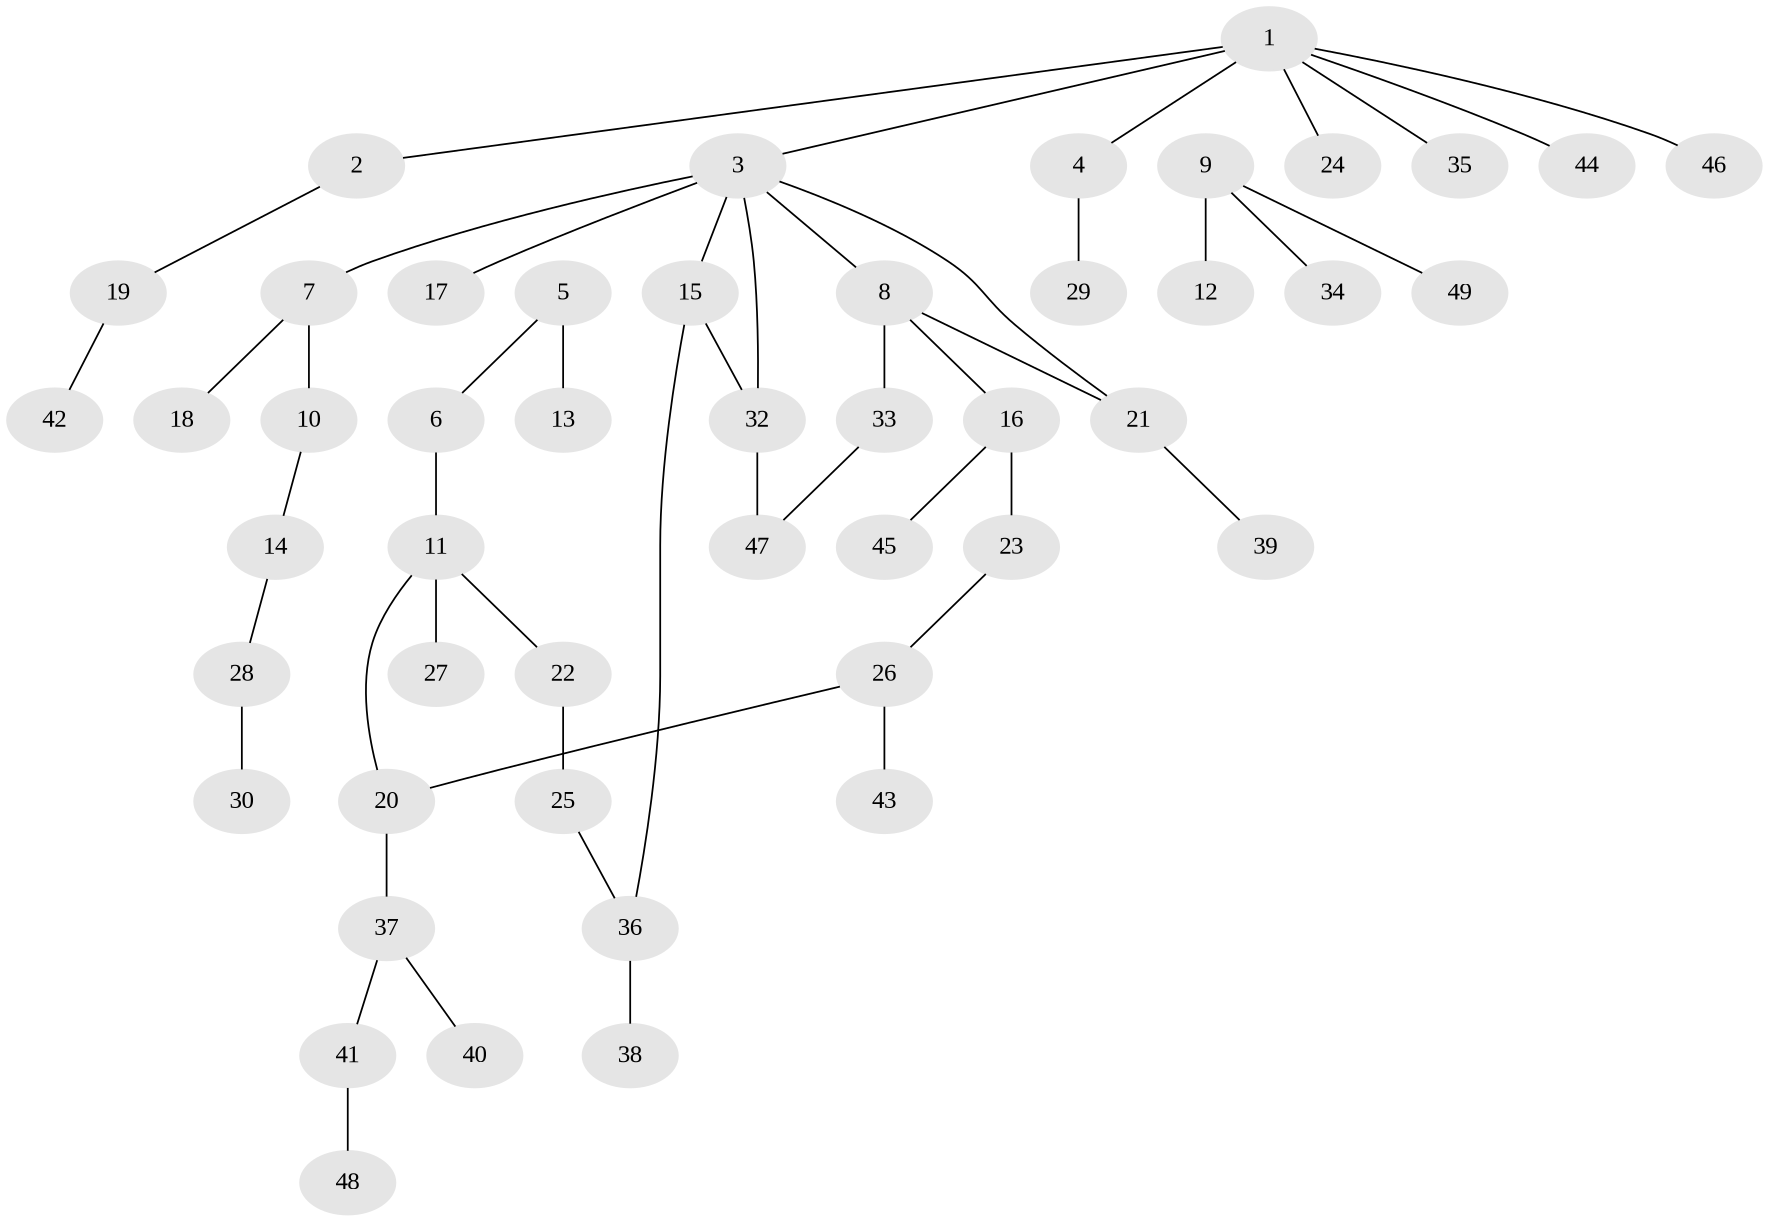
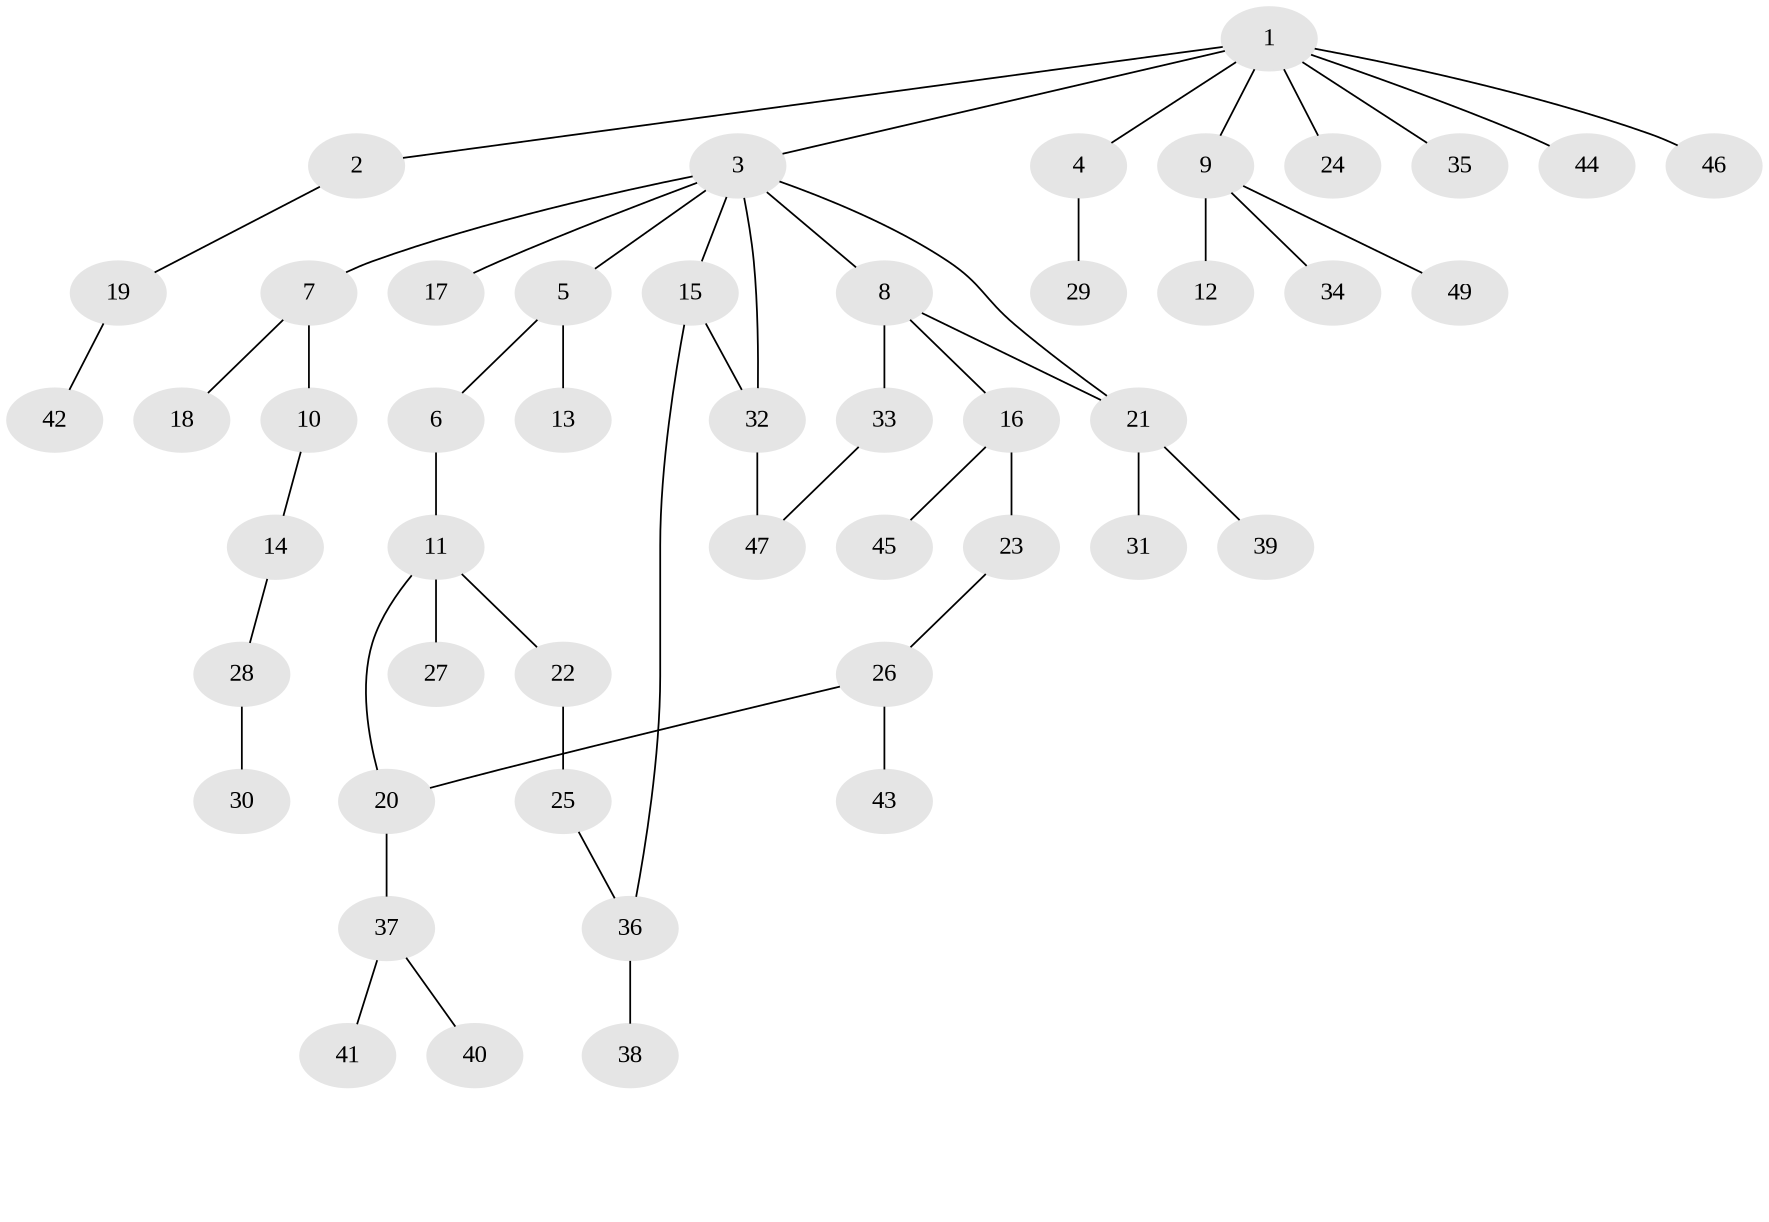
edge "1" -- "9": added
edge "3" -- "5": added
node "31": added
node "48": removed
